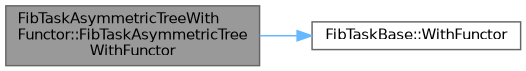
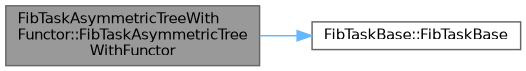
node "FibTaskBase::WithFunctor": label "FibTaskBase::WithFunctor" -> "FibTaskBase::FibTaskBase"
